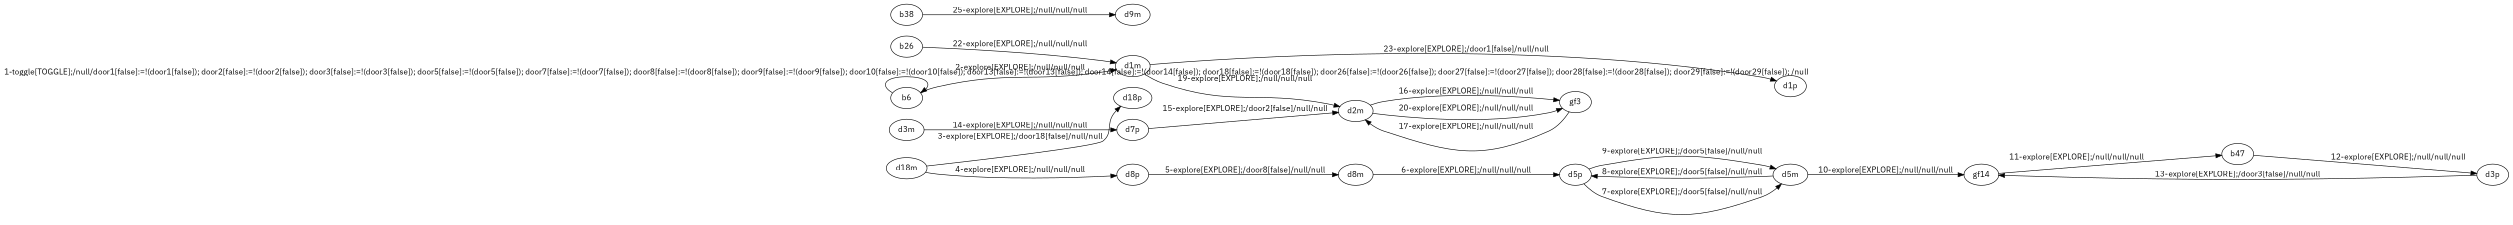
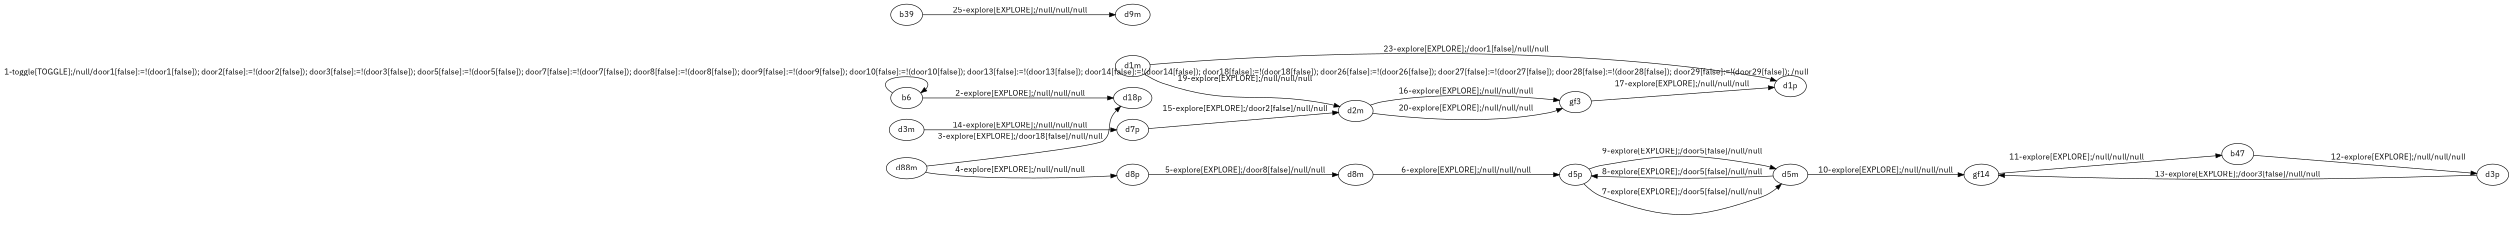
node "b38": label "b38" -> "b39"
node "b26": removed
edge "b6" -> "d1m": now "b6" -> "d18p"
edge "gf3" -> "d2m": now "gf3" -> "d1p"
node "d18m": label "d18m" -> "d88m"
